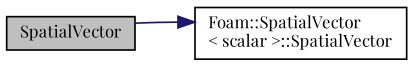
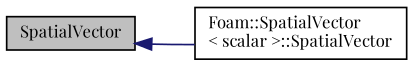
edge "SpatialVector" -> "Foam::SpatialVector < scalar >::SpatialVector": reversed
